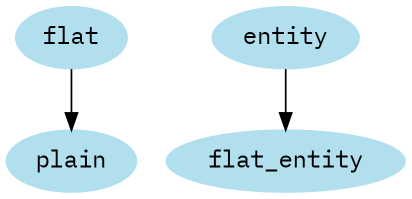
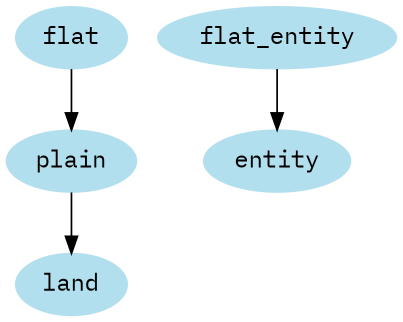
edge "entity" -> "flat_entity": reversed
node "land": added
